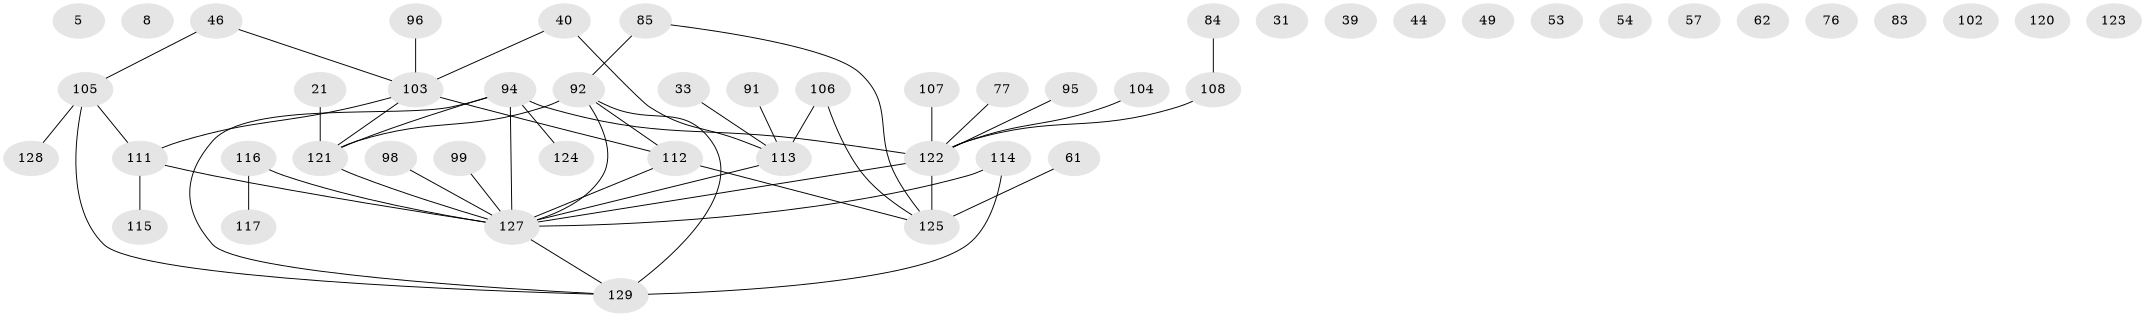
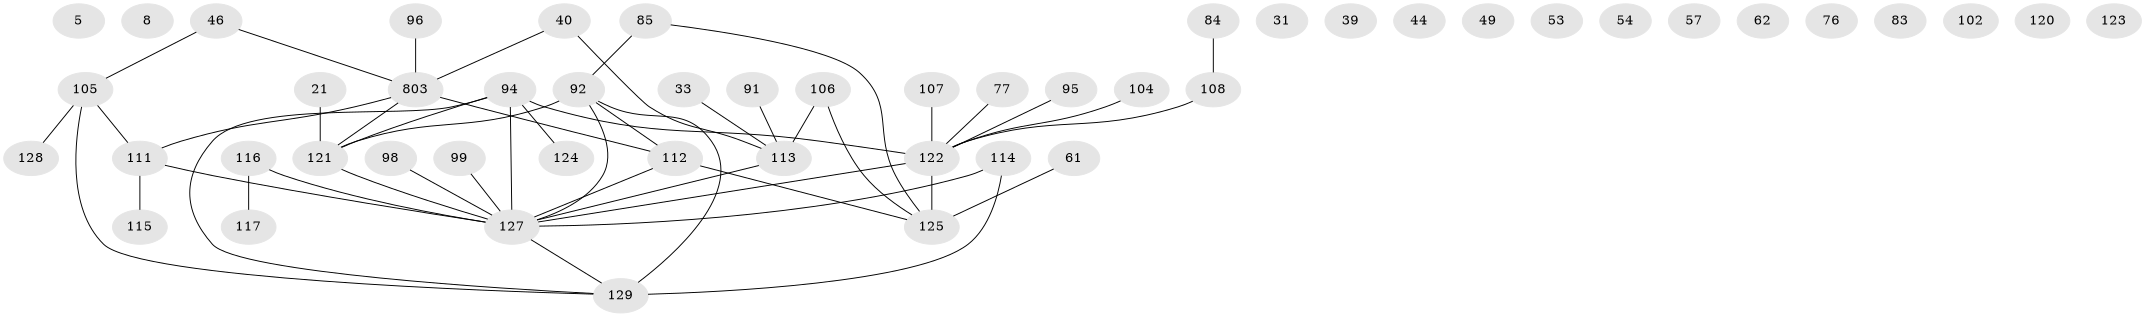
node "103": label "103" -> "803"
